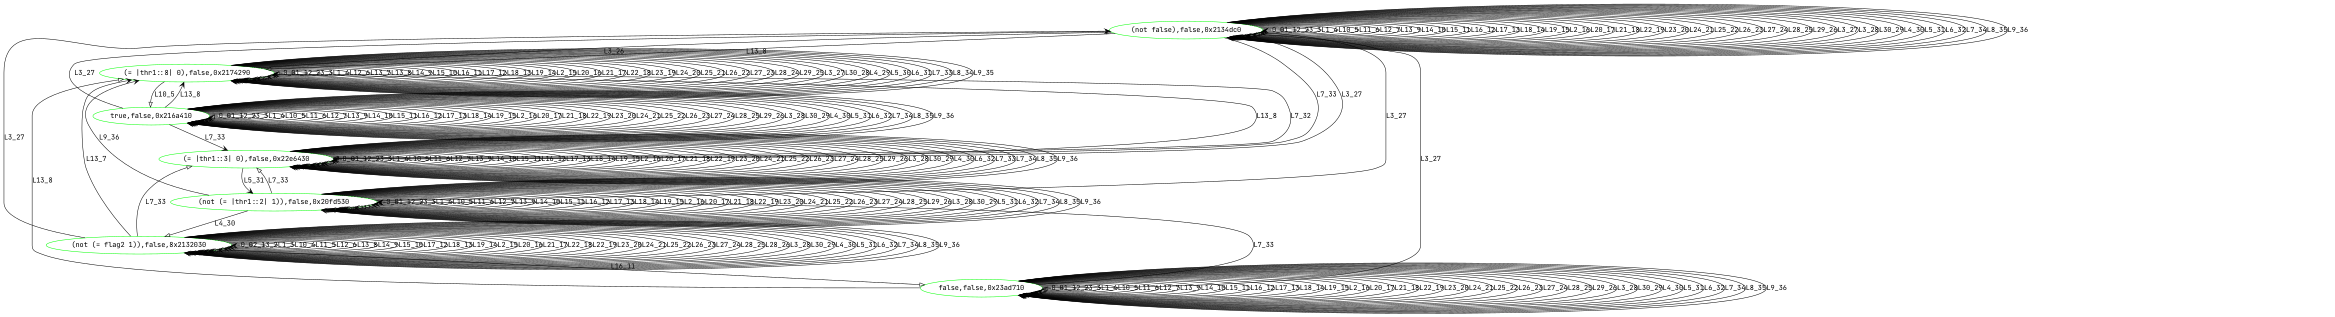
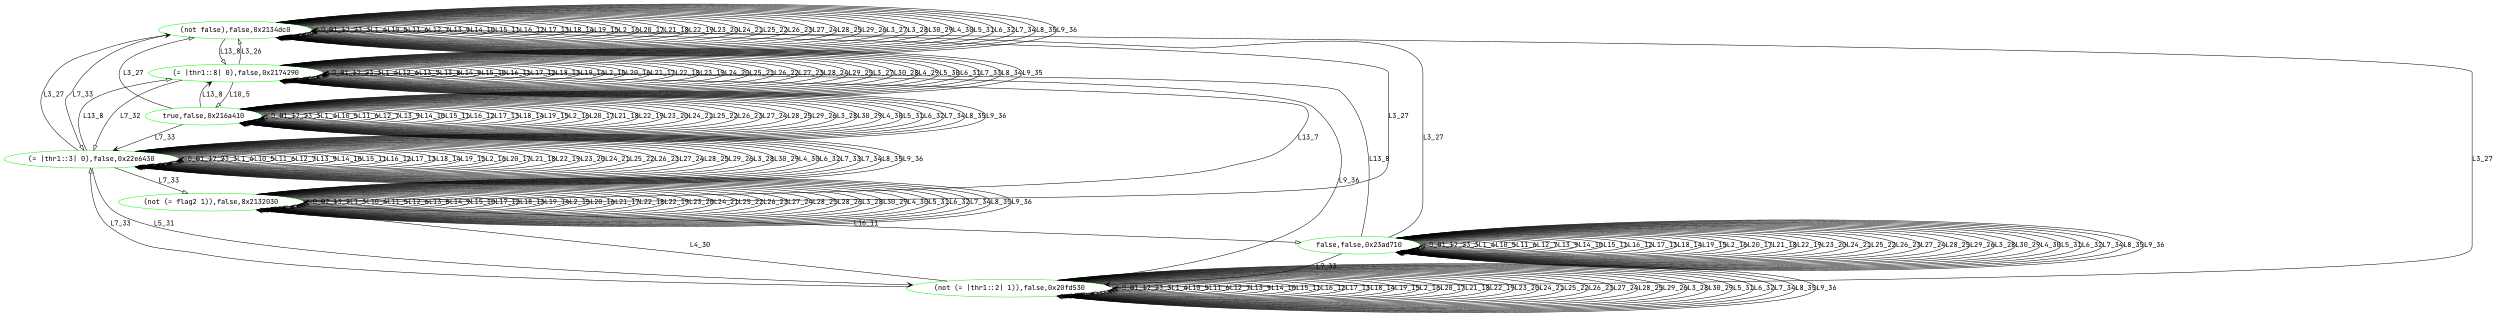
edge "(not (= flag2 1)),false,8x2132030" -> "(= |thr1::3| 0),false,0x22e6430": reversed
